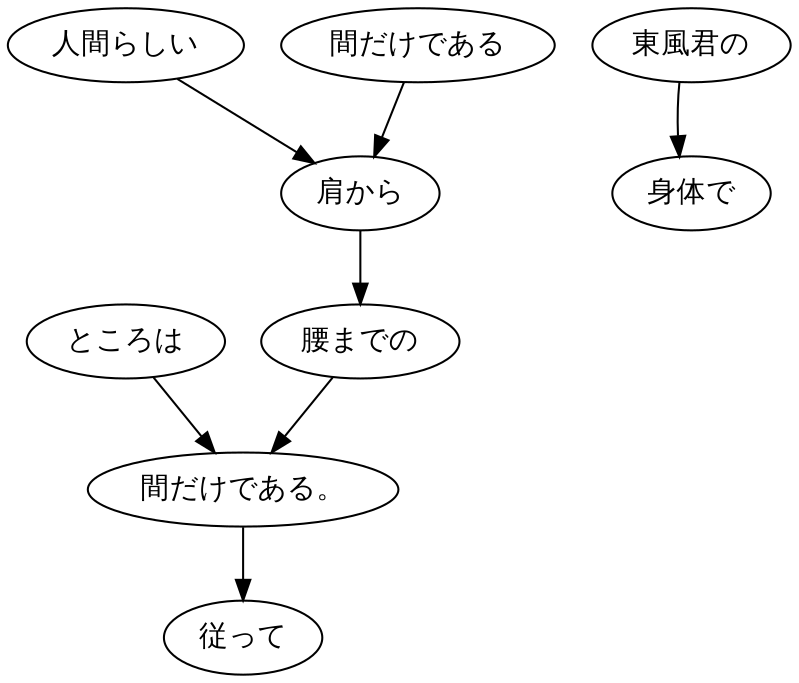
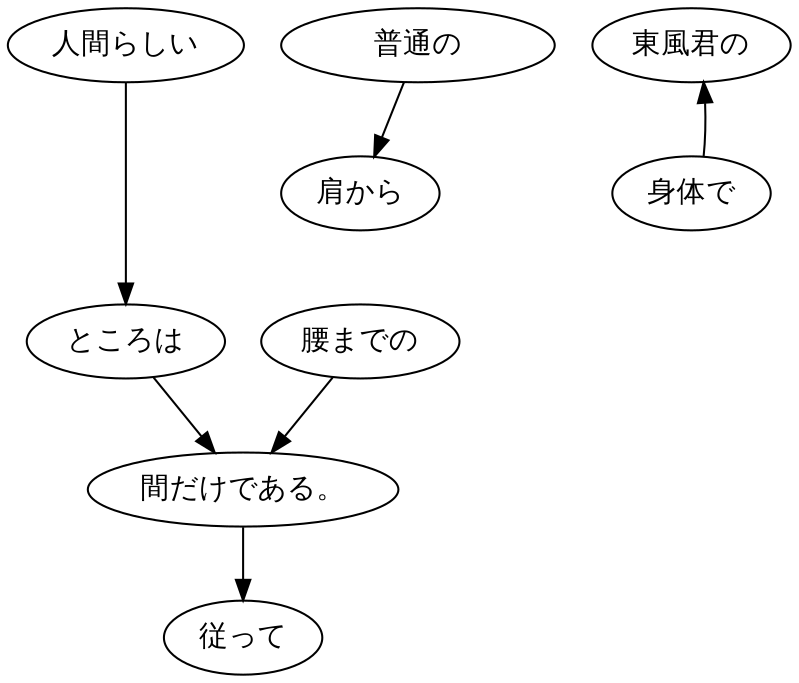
node "間だけである": label "間だけである" -> "普通の"
edge "東風君の" -> "身体で": reversed
edge "人間らしい" -> "肩から": now "人間らしい" -> "ところは"
edge "肩から" -> "腰までの": removed
